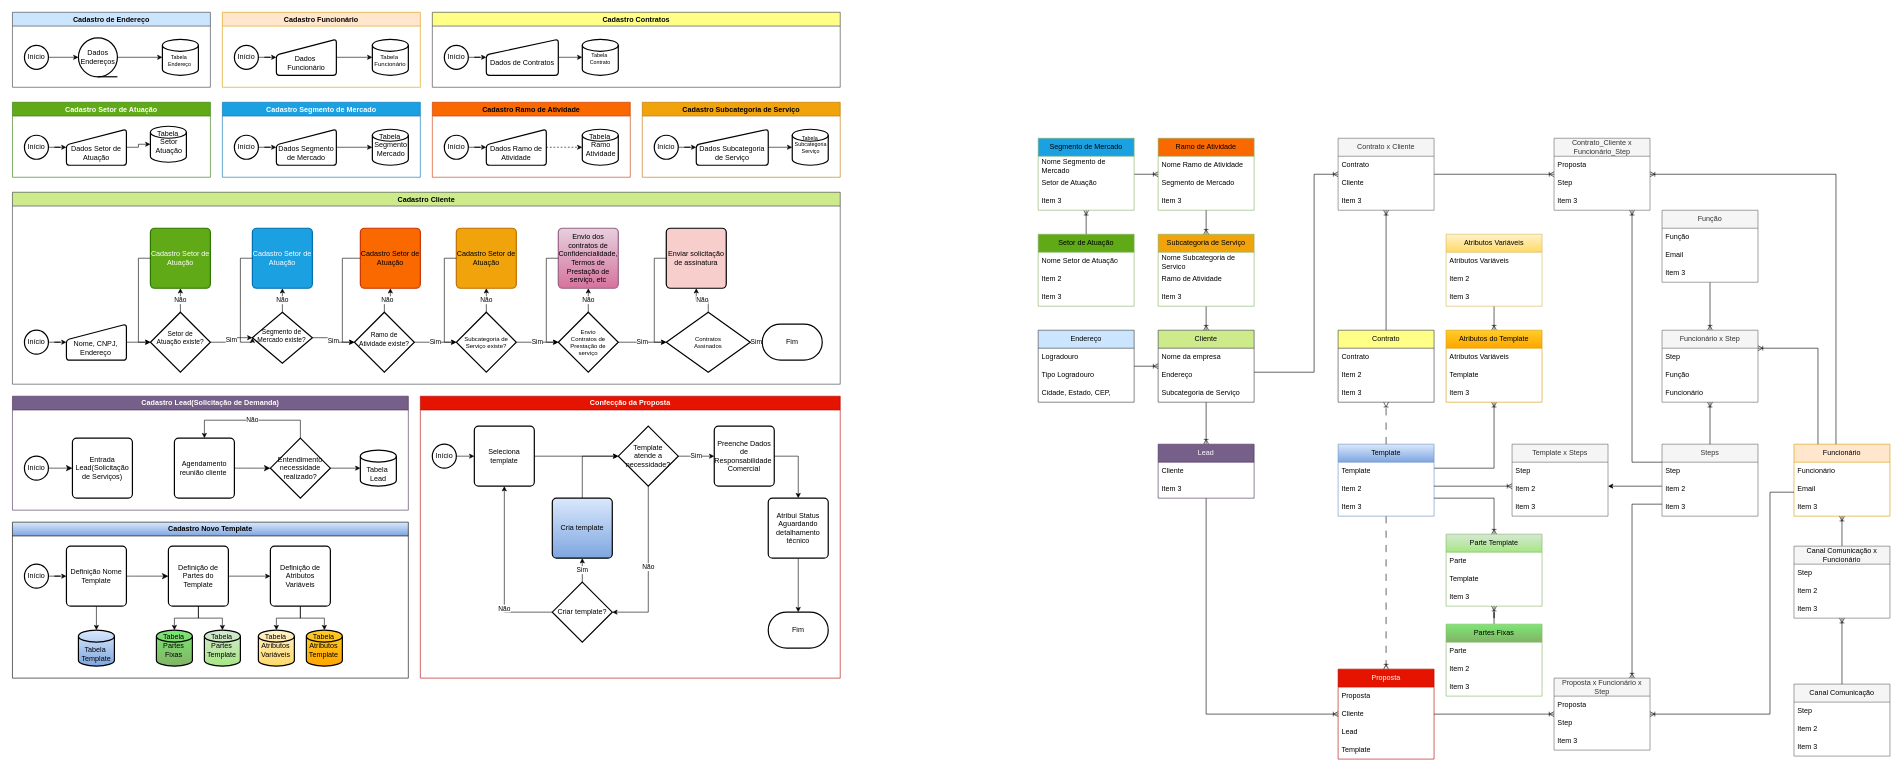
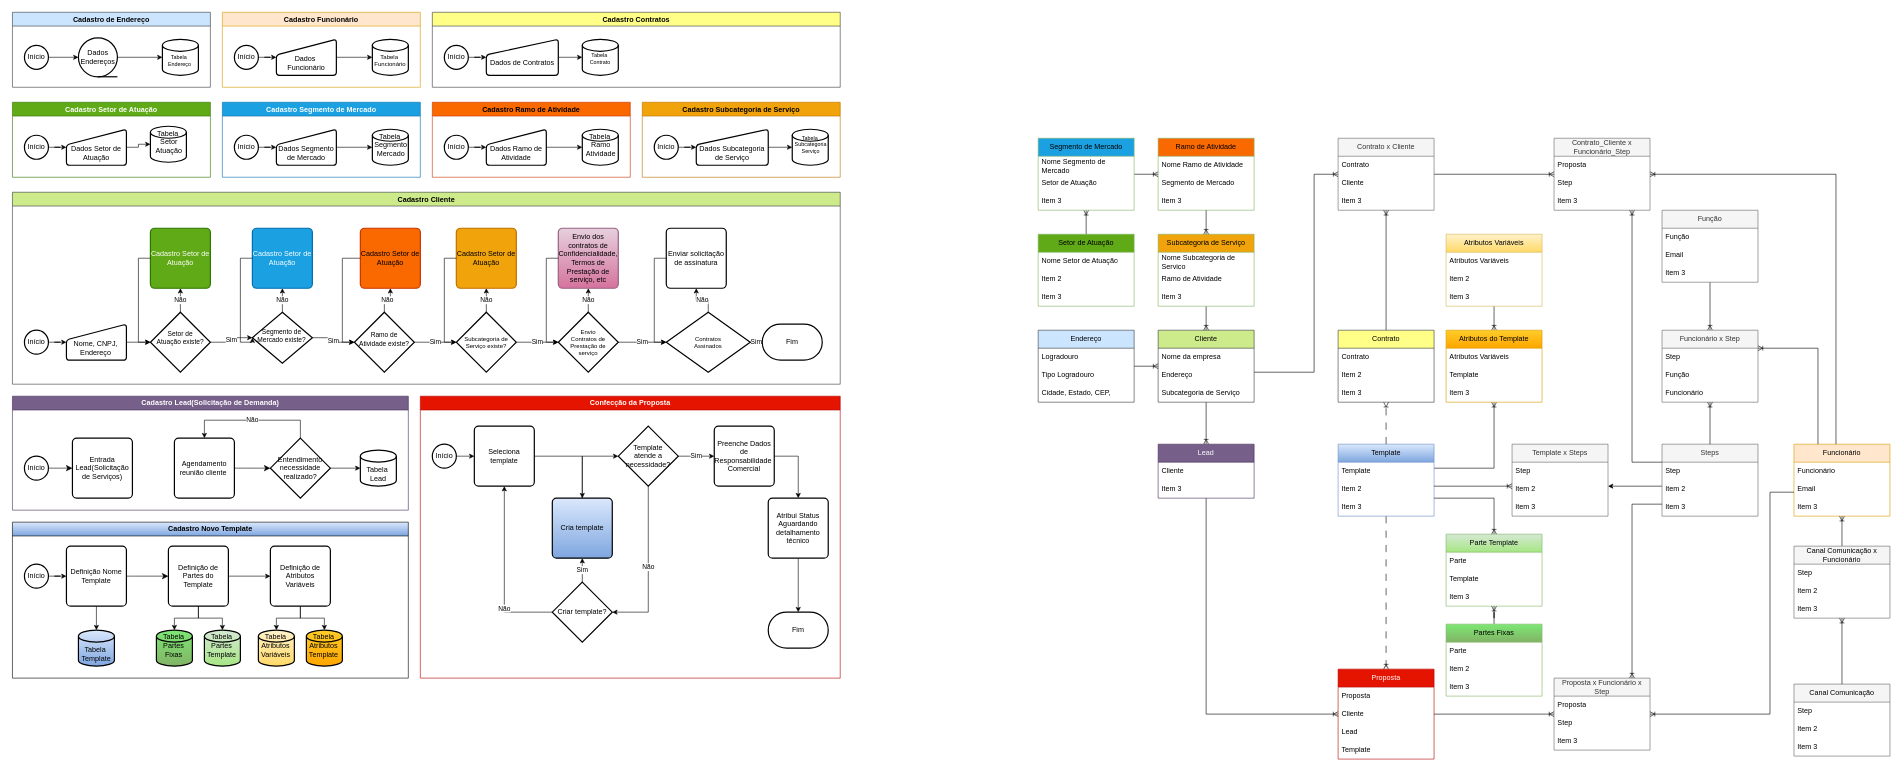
edge "Dados Ramo de Atividade" -> "Tabela Ramo Atividade": style dashed -> solid
node "Enviar solicitação de assinatura": fillcolor #f8cecc -> #ffffff
edge "Seleciona template" -> "Template atende a necessidade?": now "Seleciona template" -> "Cria template"
